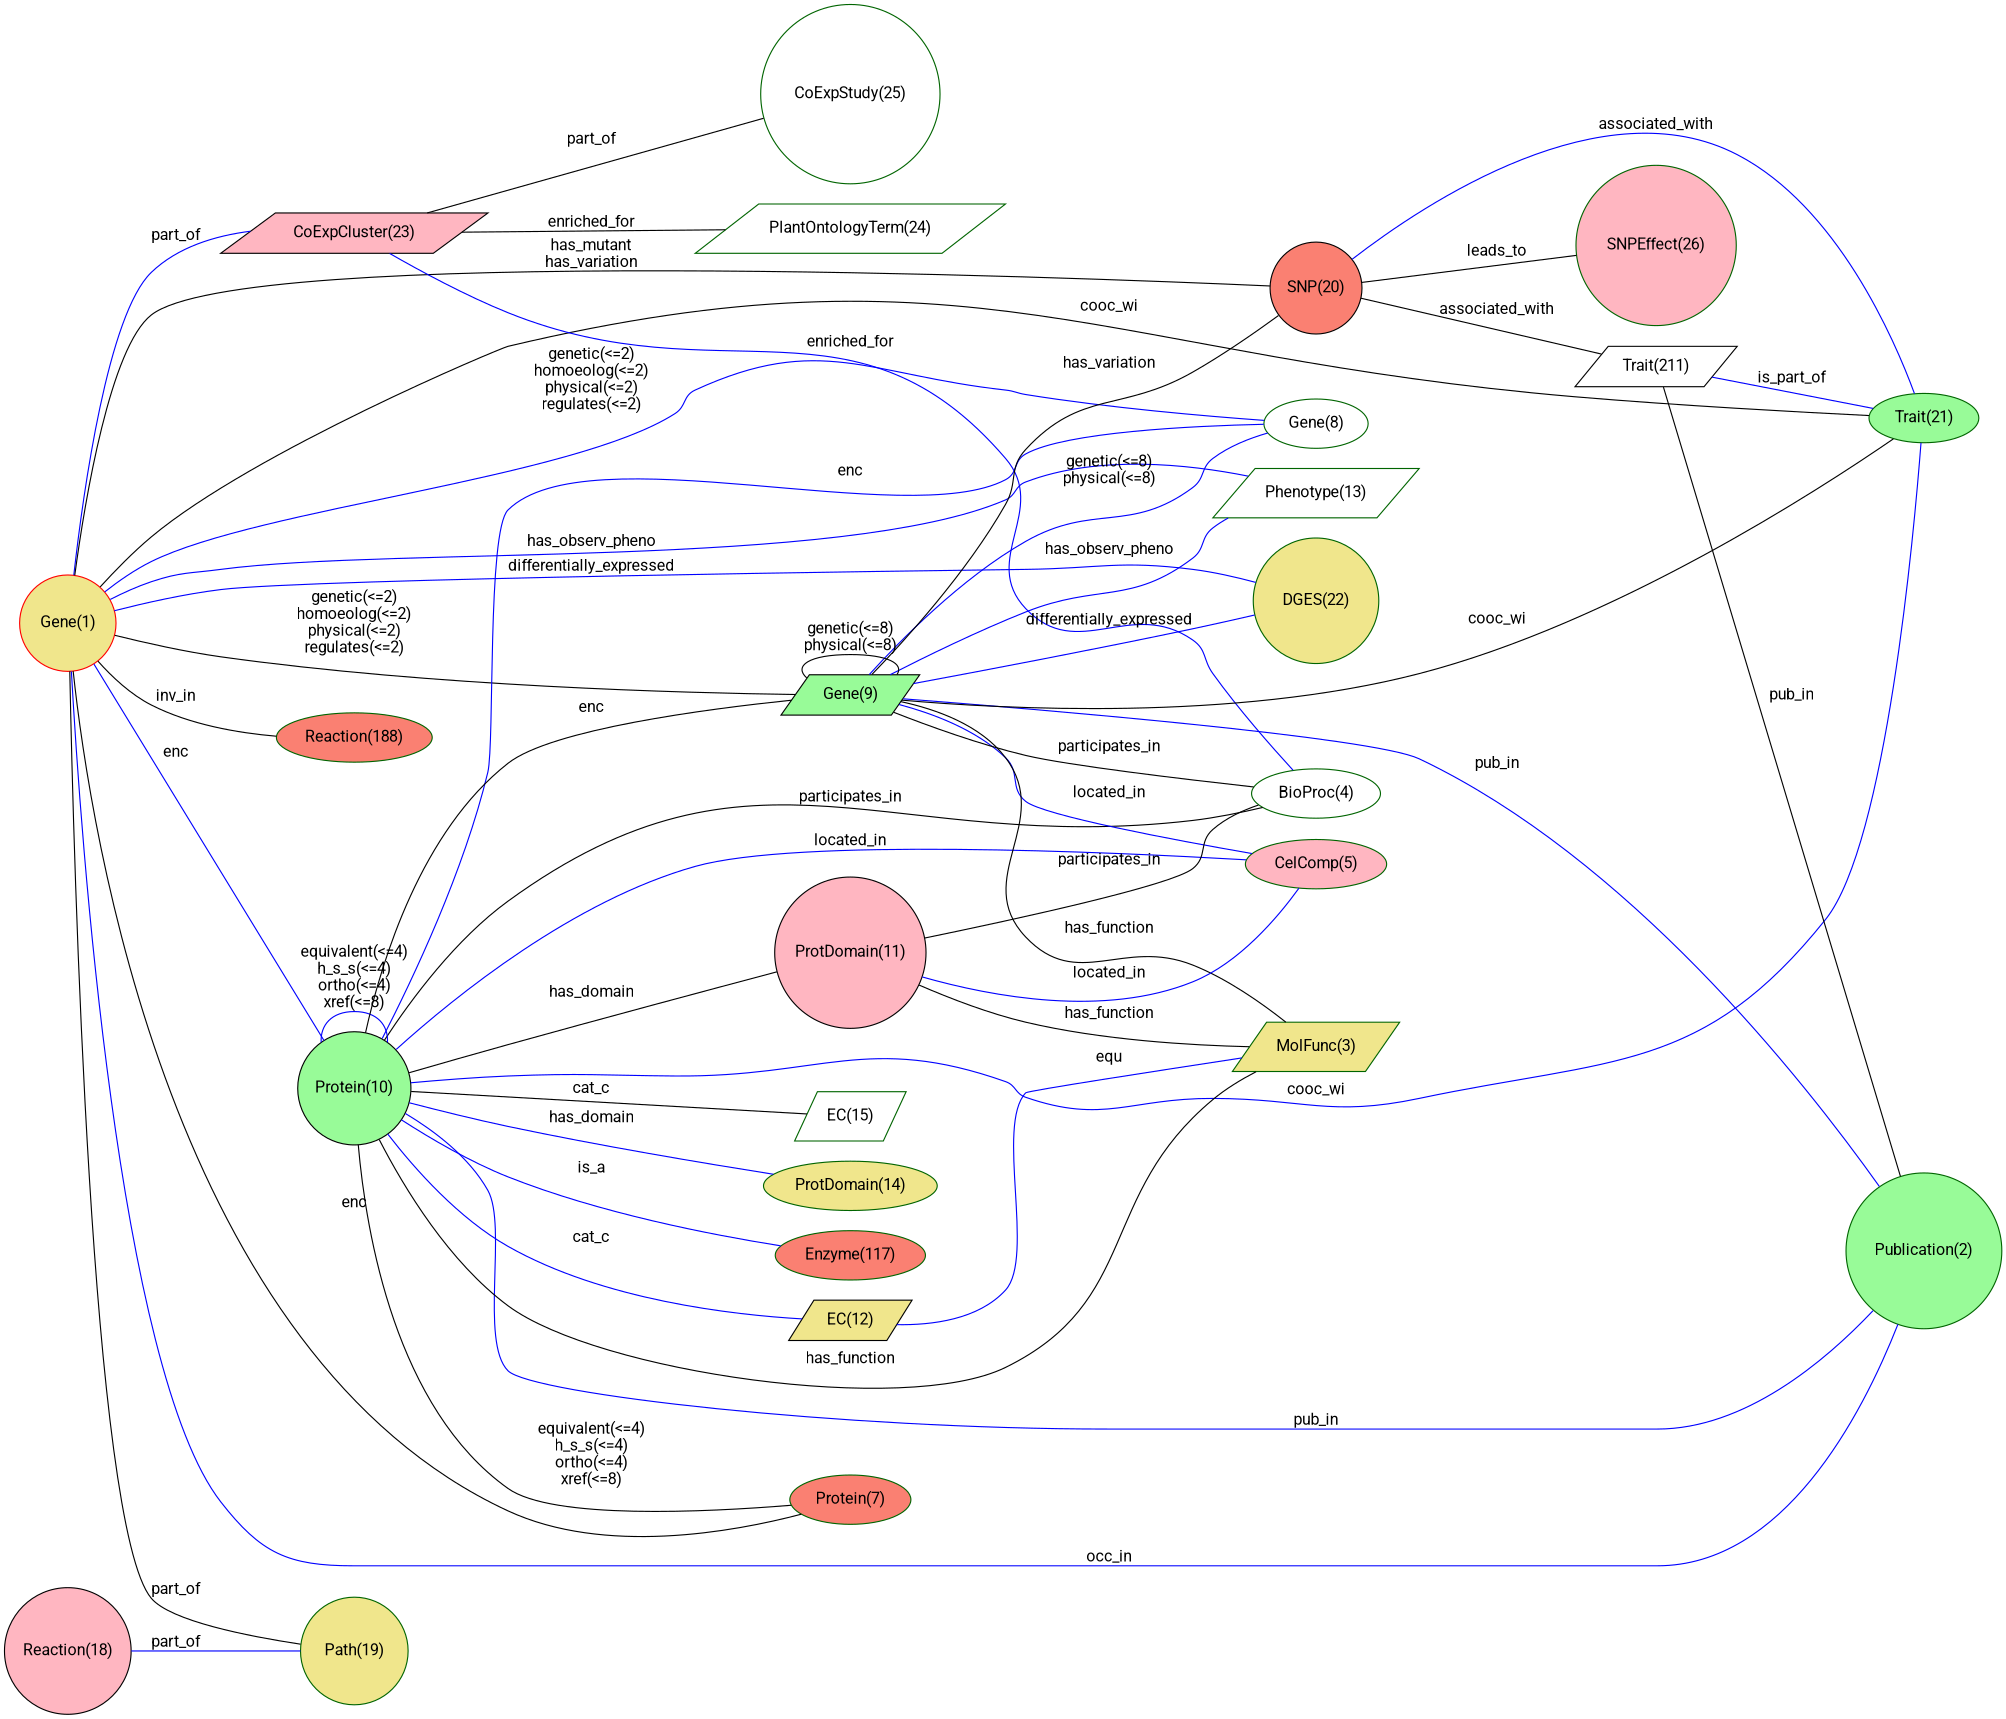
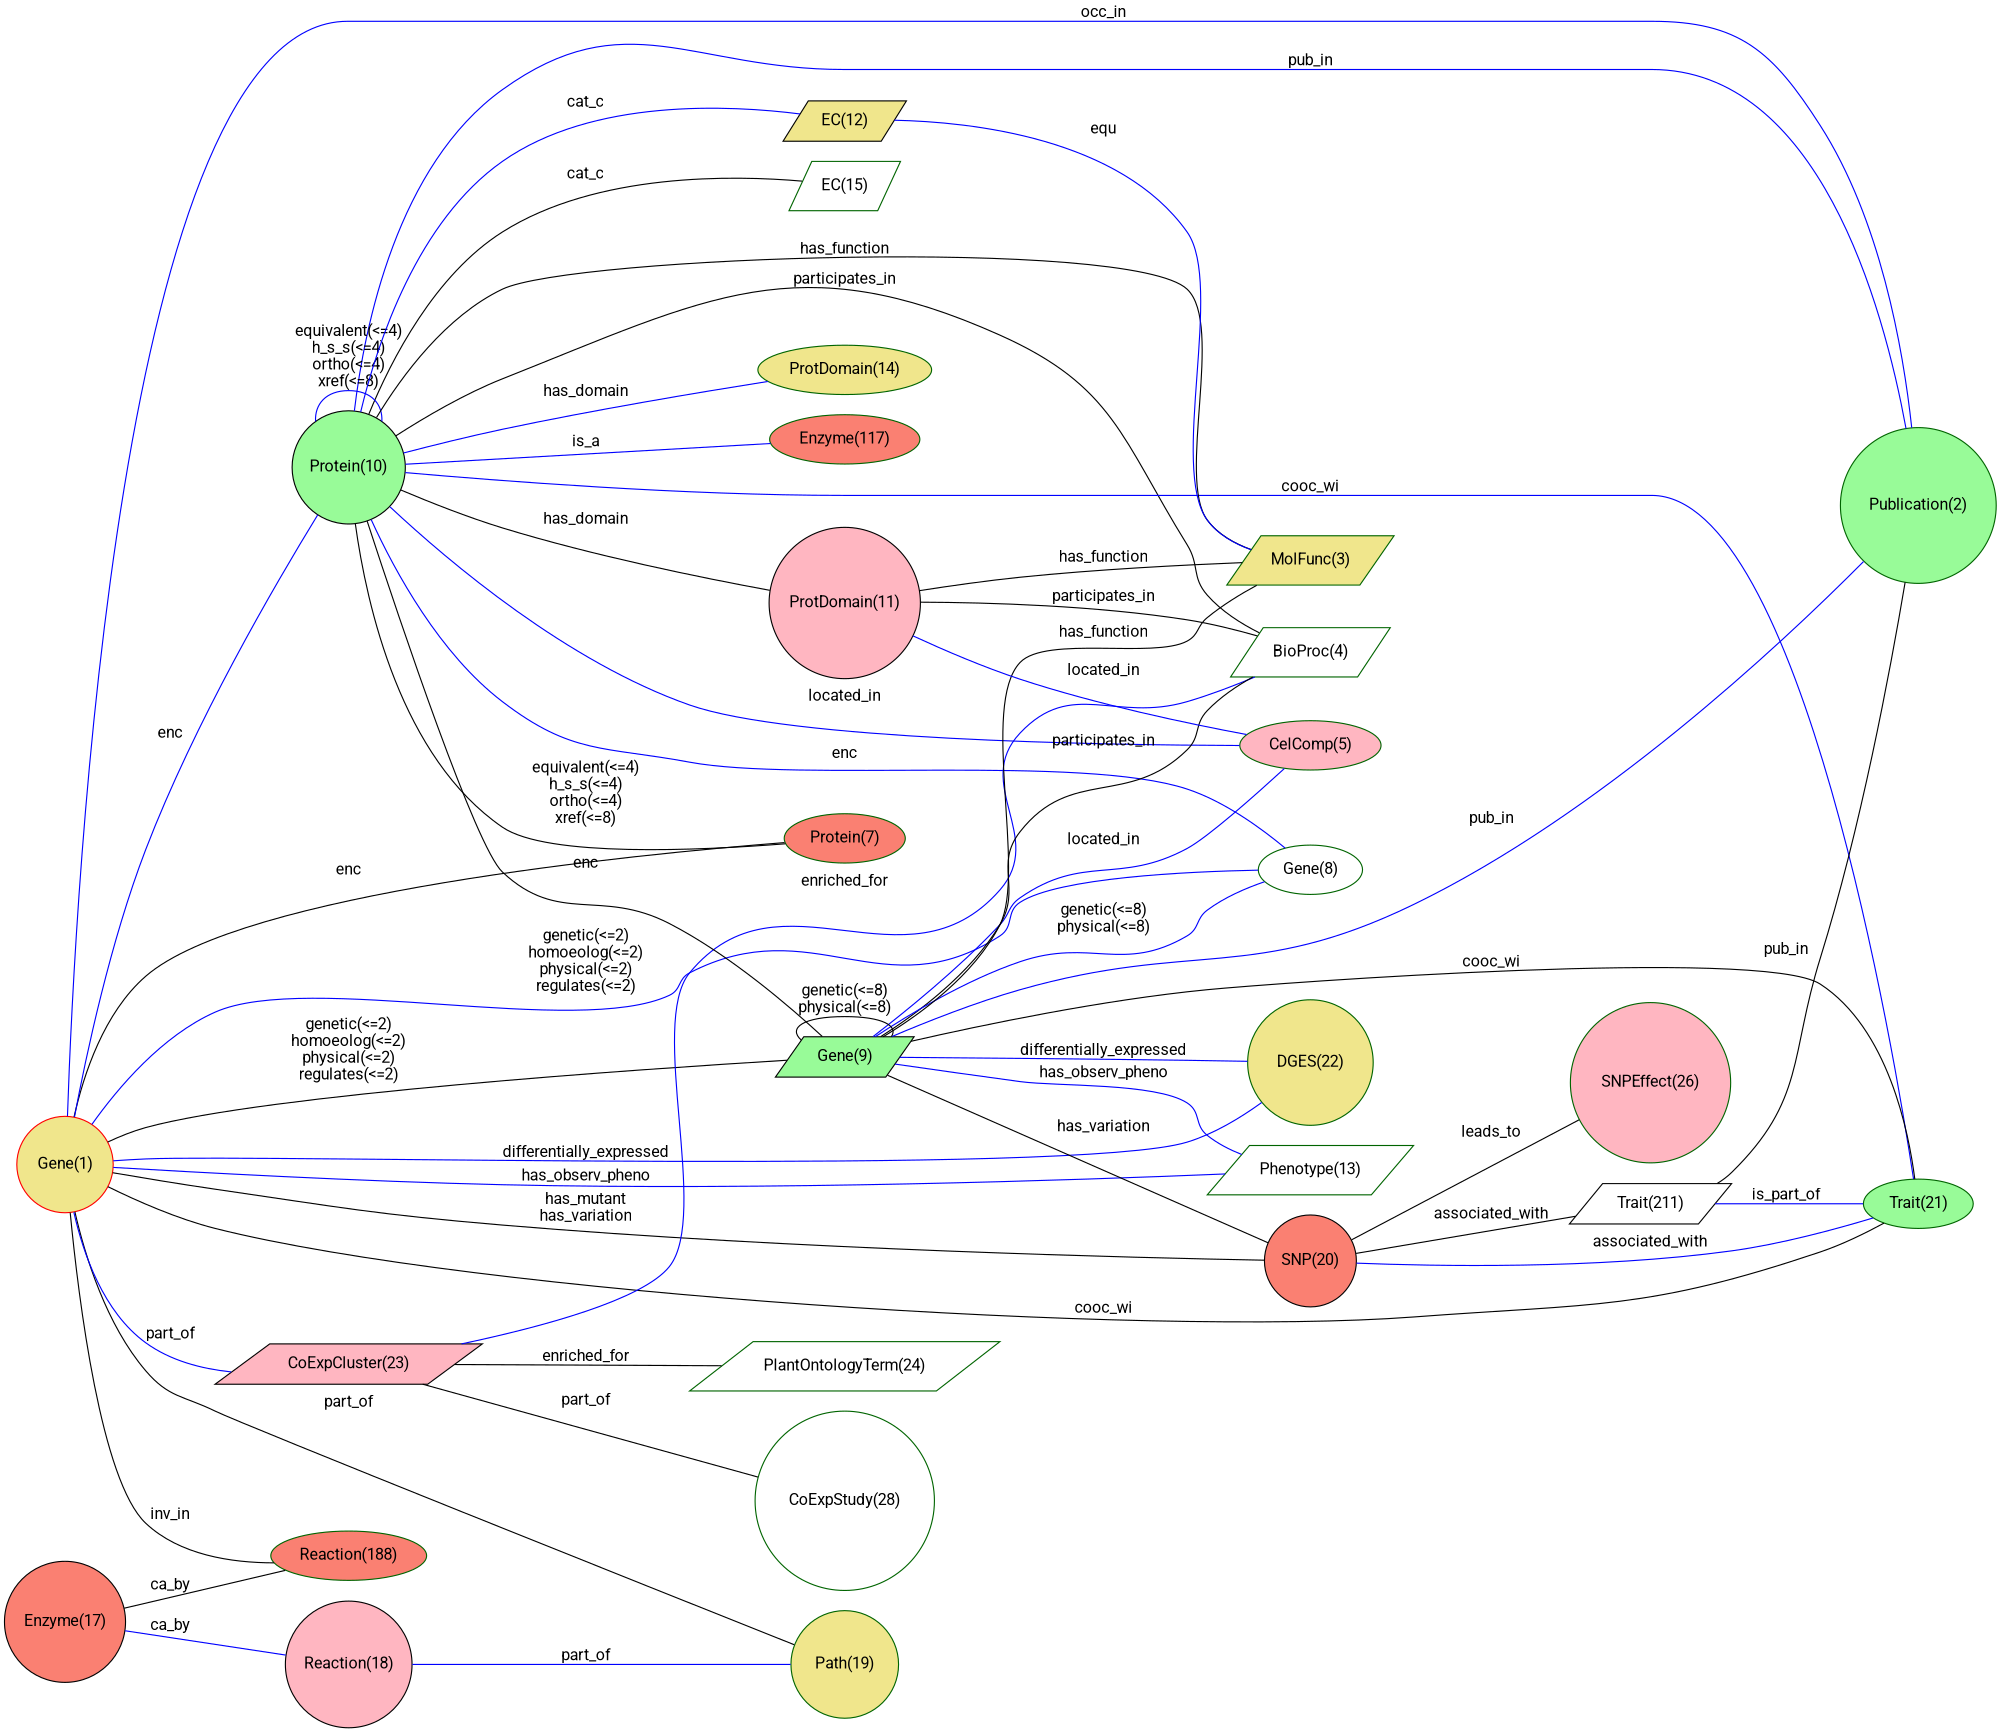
node "CoExpStudy(25)": label "CoExpStudy(25)" -> "CoExpStudy(28)"
node "BioProc(4)": shape ellipse -> parallelogram
node "Enzyme(17)": added
